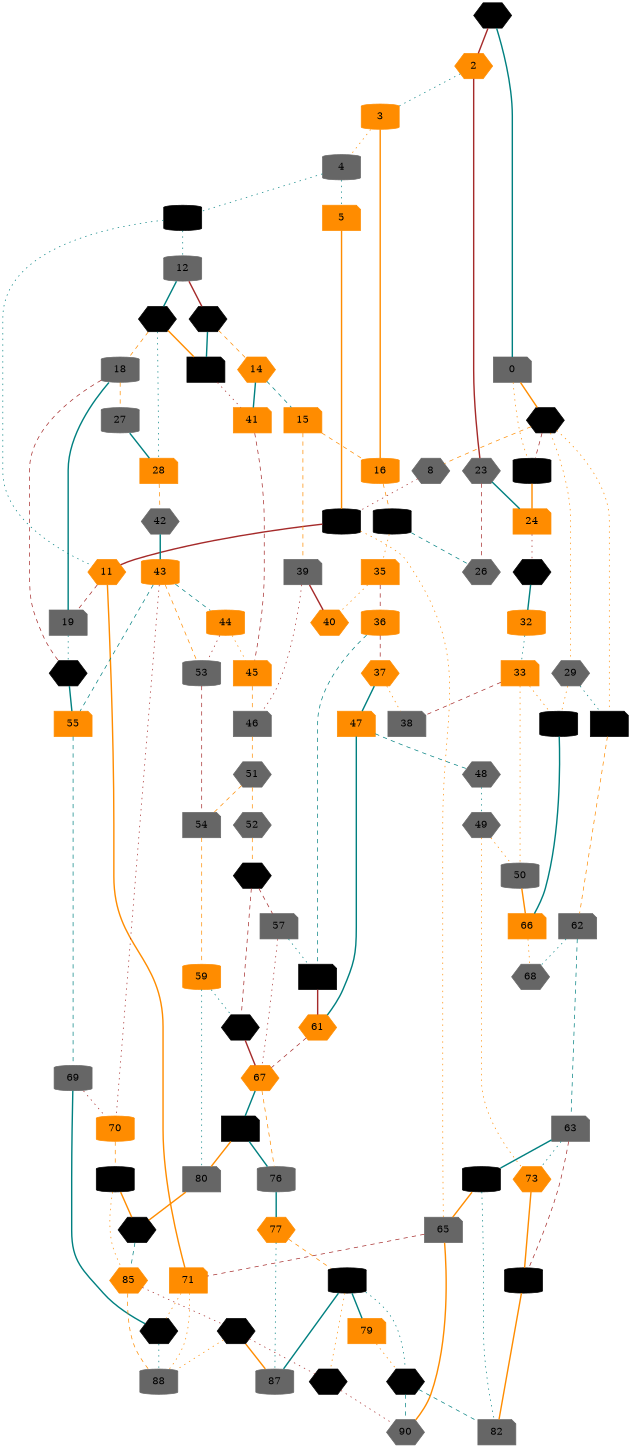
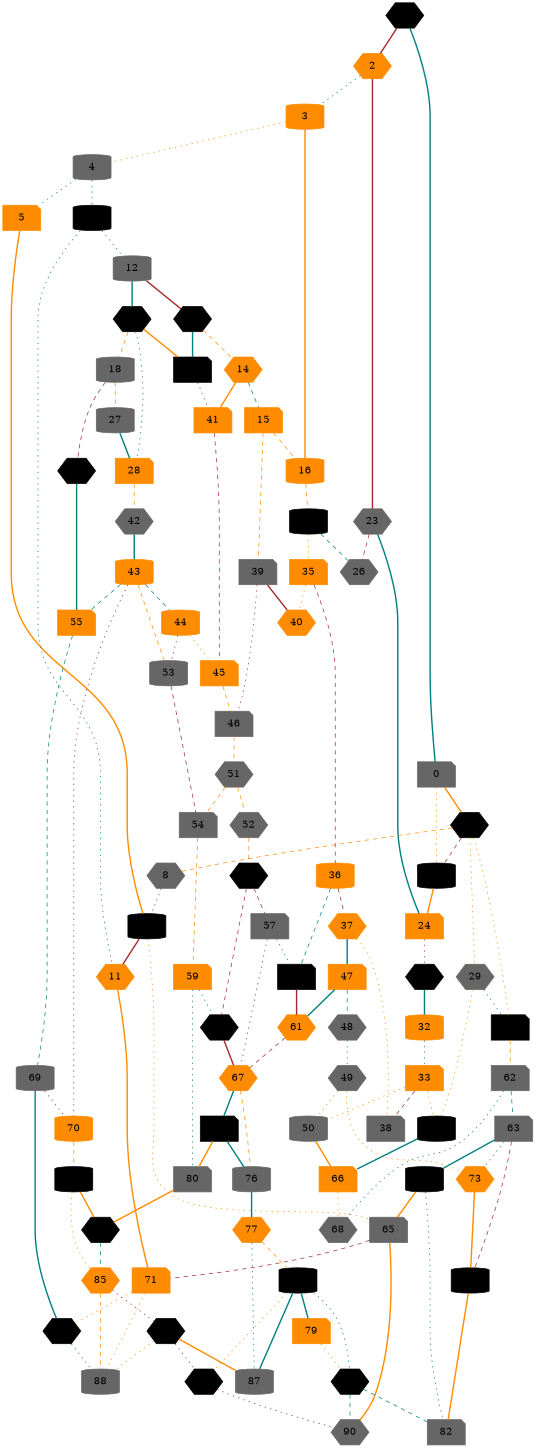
edge "14" -- "41": color teal -> darkorange
node "19": removed
node "59": shape cylinder -> note
